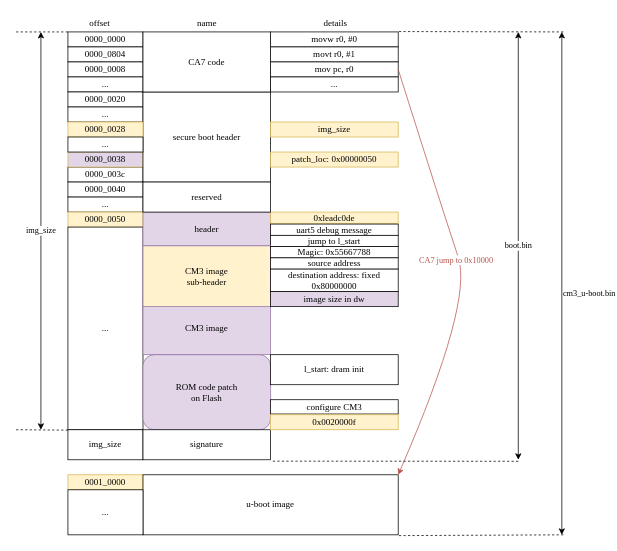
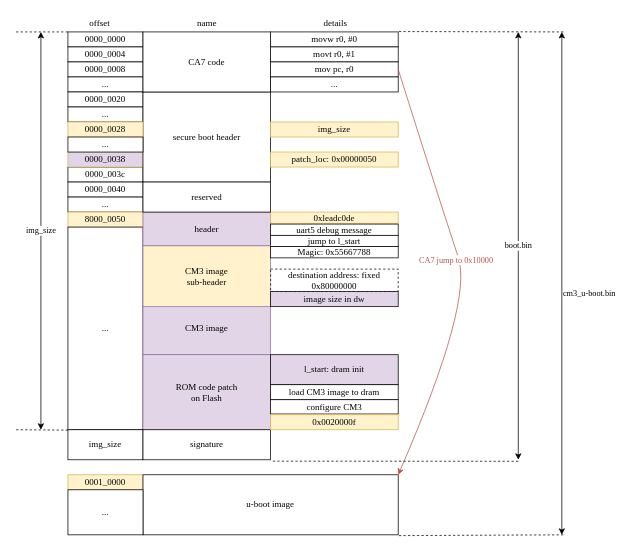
node "0000_0804": label "0000_0804" -> "0000_0004"
node "0000_0050": label "0000_0050" -> "8000_0050"
node "source address": removed
node "destination address: fixed 0x80000000": style solid -> dashed
node "l_start: dram init": fillcolor #ffffff -> #e1d5e7
node "ROM code patch on Flash": shape rounded rectangle -> rectangle
node "load CM3 image to dram": added
